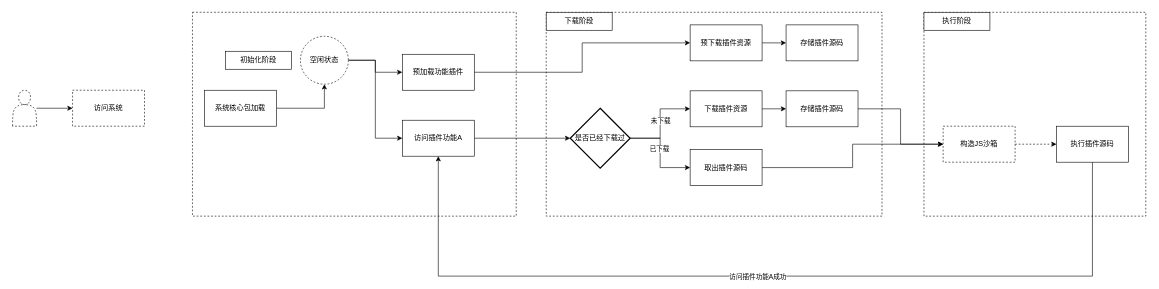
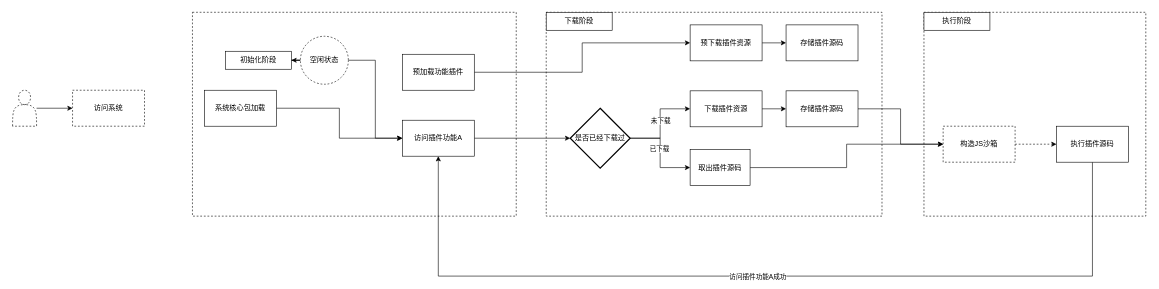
edge "空闲状态" -> "预加载功能插件": now "空闲状态" -> "初始化阶段"
edge "系统核心包加载" -> "空闲状态": now "系统核心包加载" -> "访问插件功能A"
node "取出插件源码": size 72x36 -> 60x36
